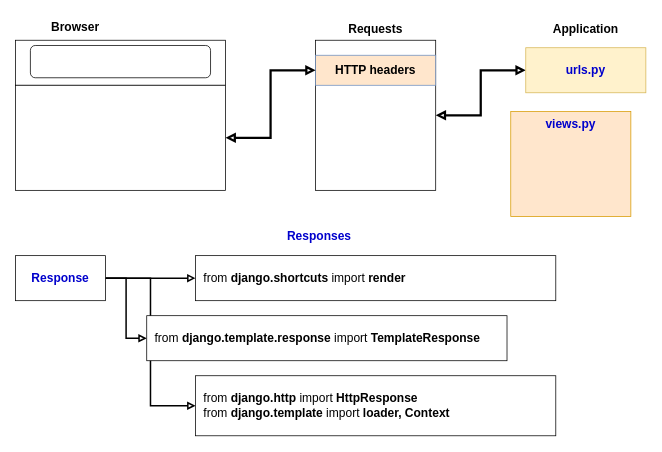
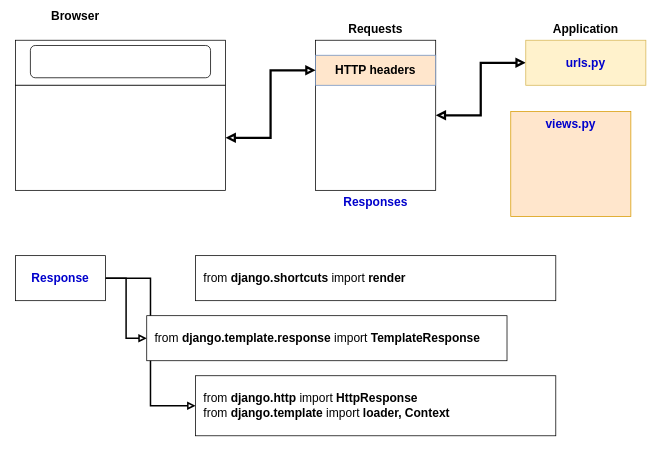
node "Browser": moved (75, 27) -> (75, 15)
node "urls.py": moved (585, 70) -> (585, 63)
node "Responses": moved (319, 235) -> (375, 201)
edge "Response" -> "from django.shortcuts import render": removed
